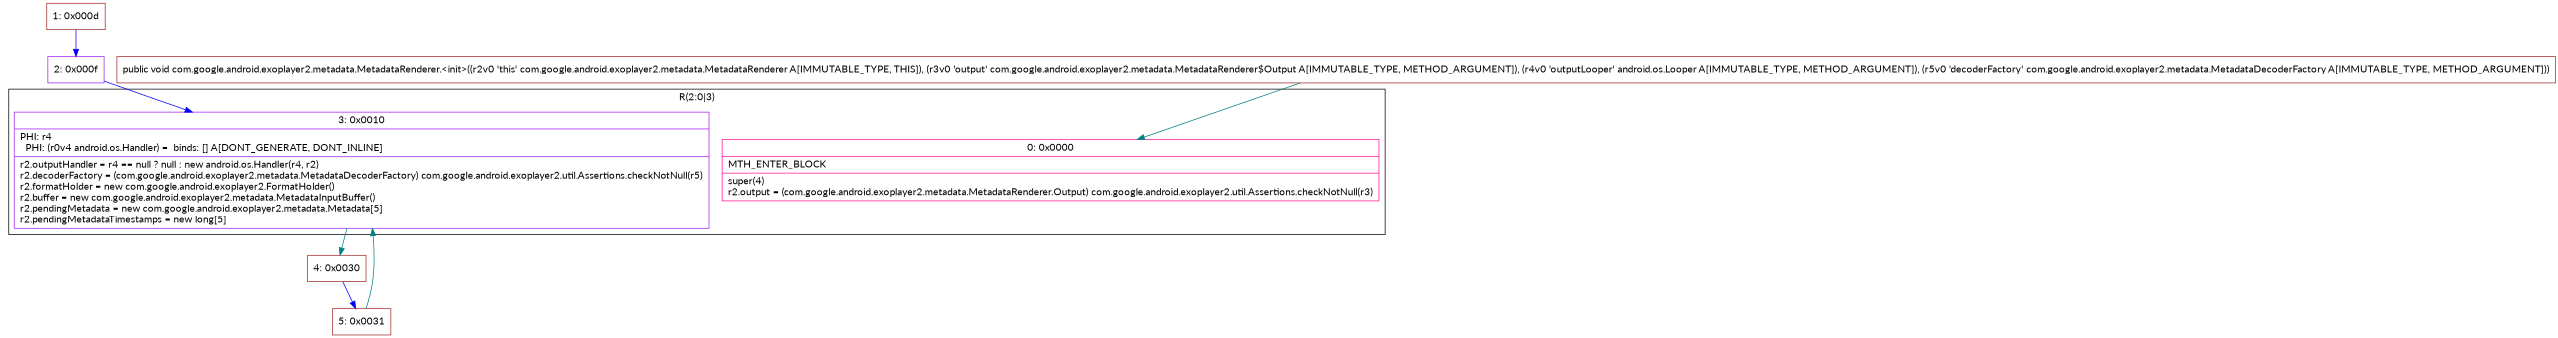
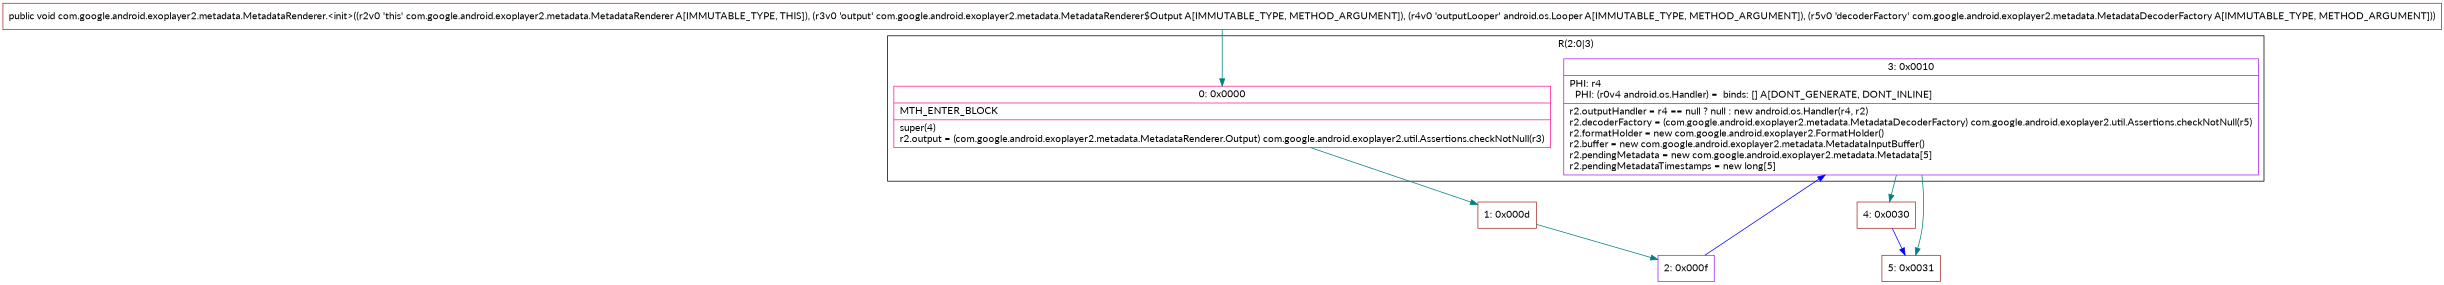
edge "1: 0x000d" -> "2: 0x000f": color blue -> teal
edge "0: 0x0000" -> "1: 0x000d": added
edge "5: 0x0031" -> "3: 0x0010": reversed
